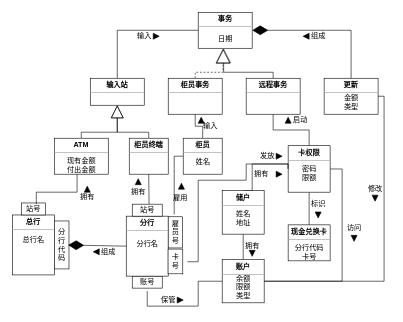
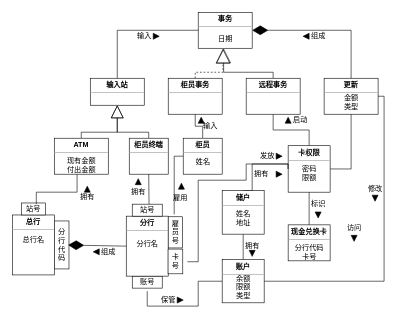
edge "卡权限" -- "账户": now "卡权限" -- "更新"
